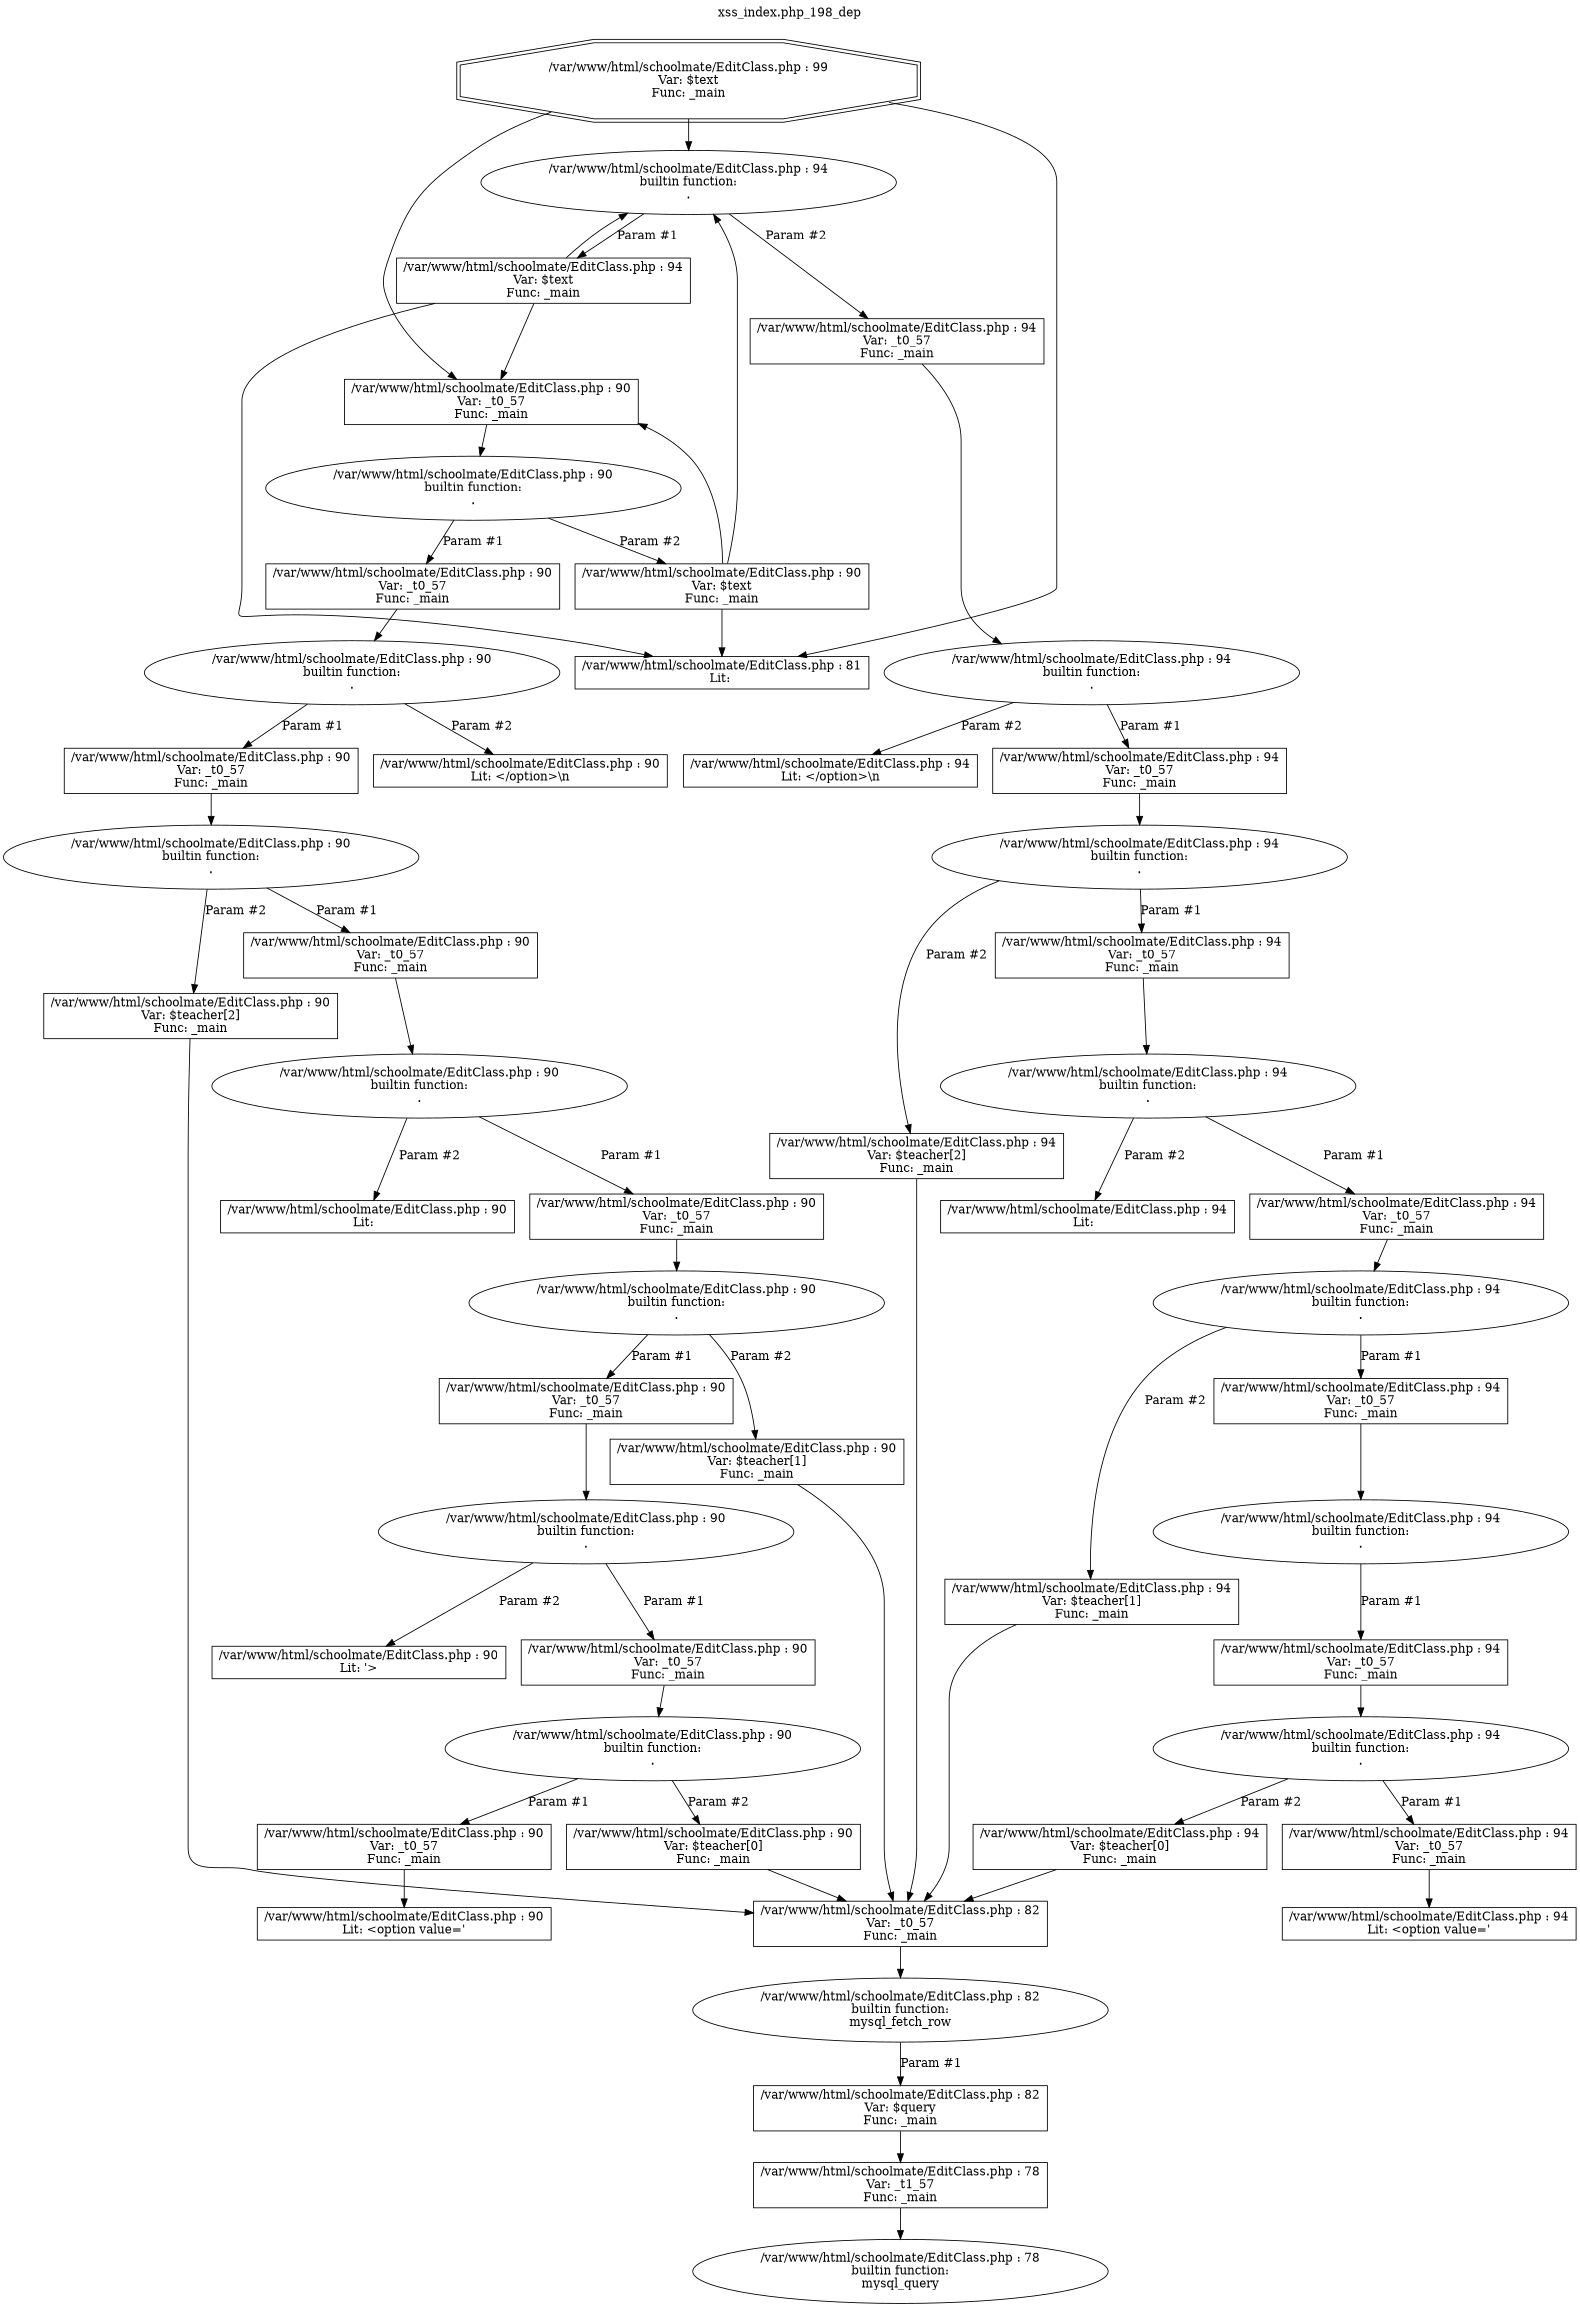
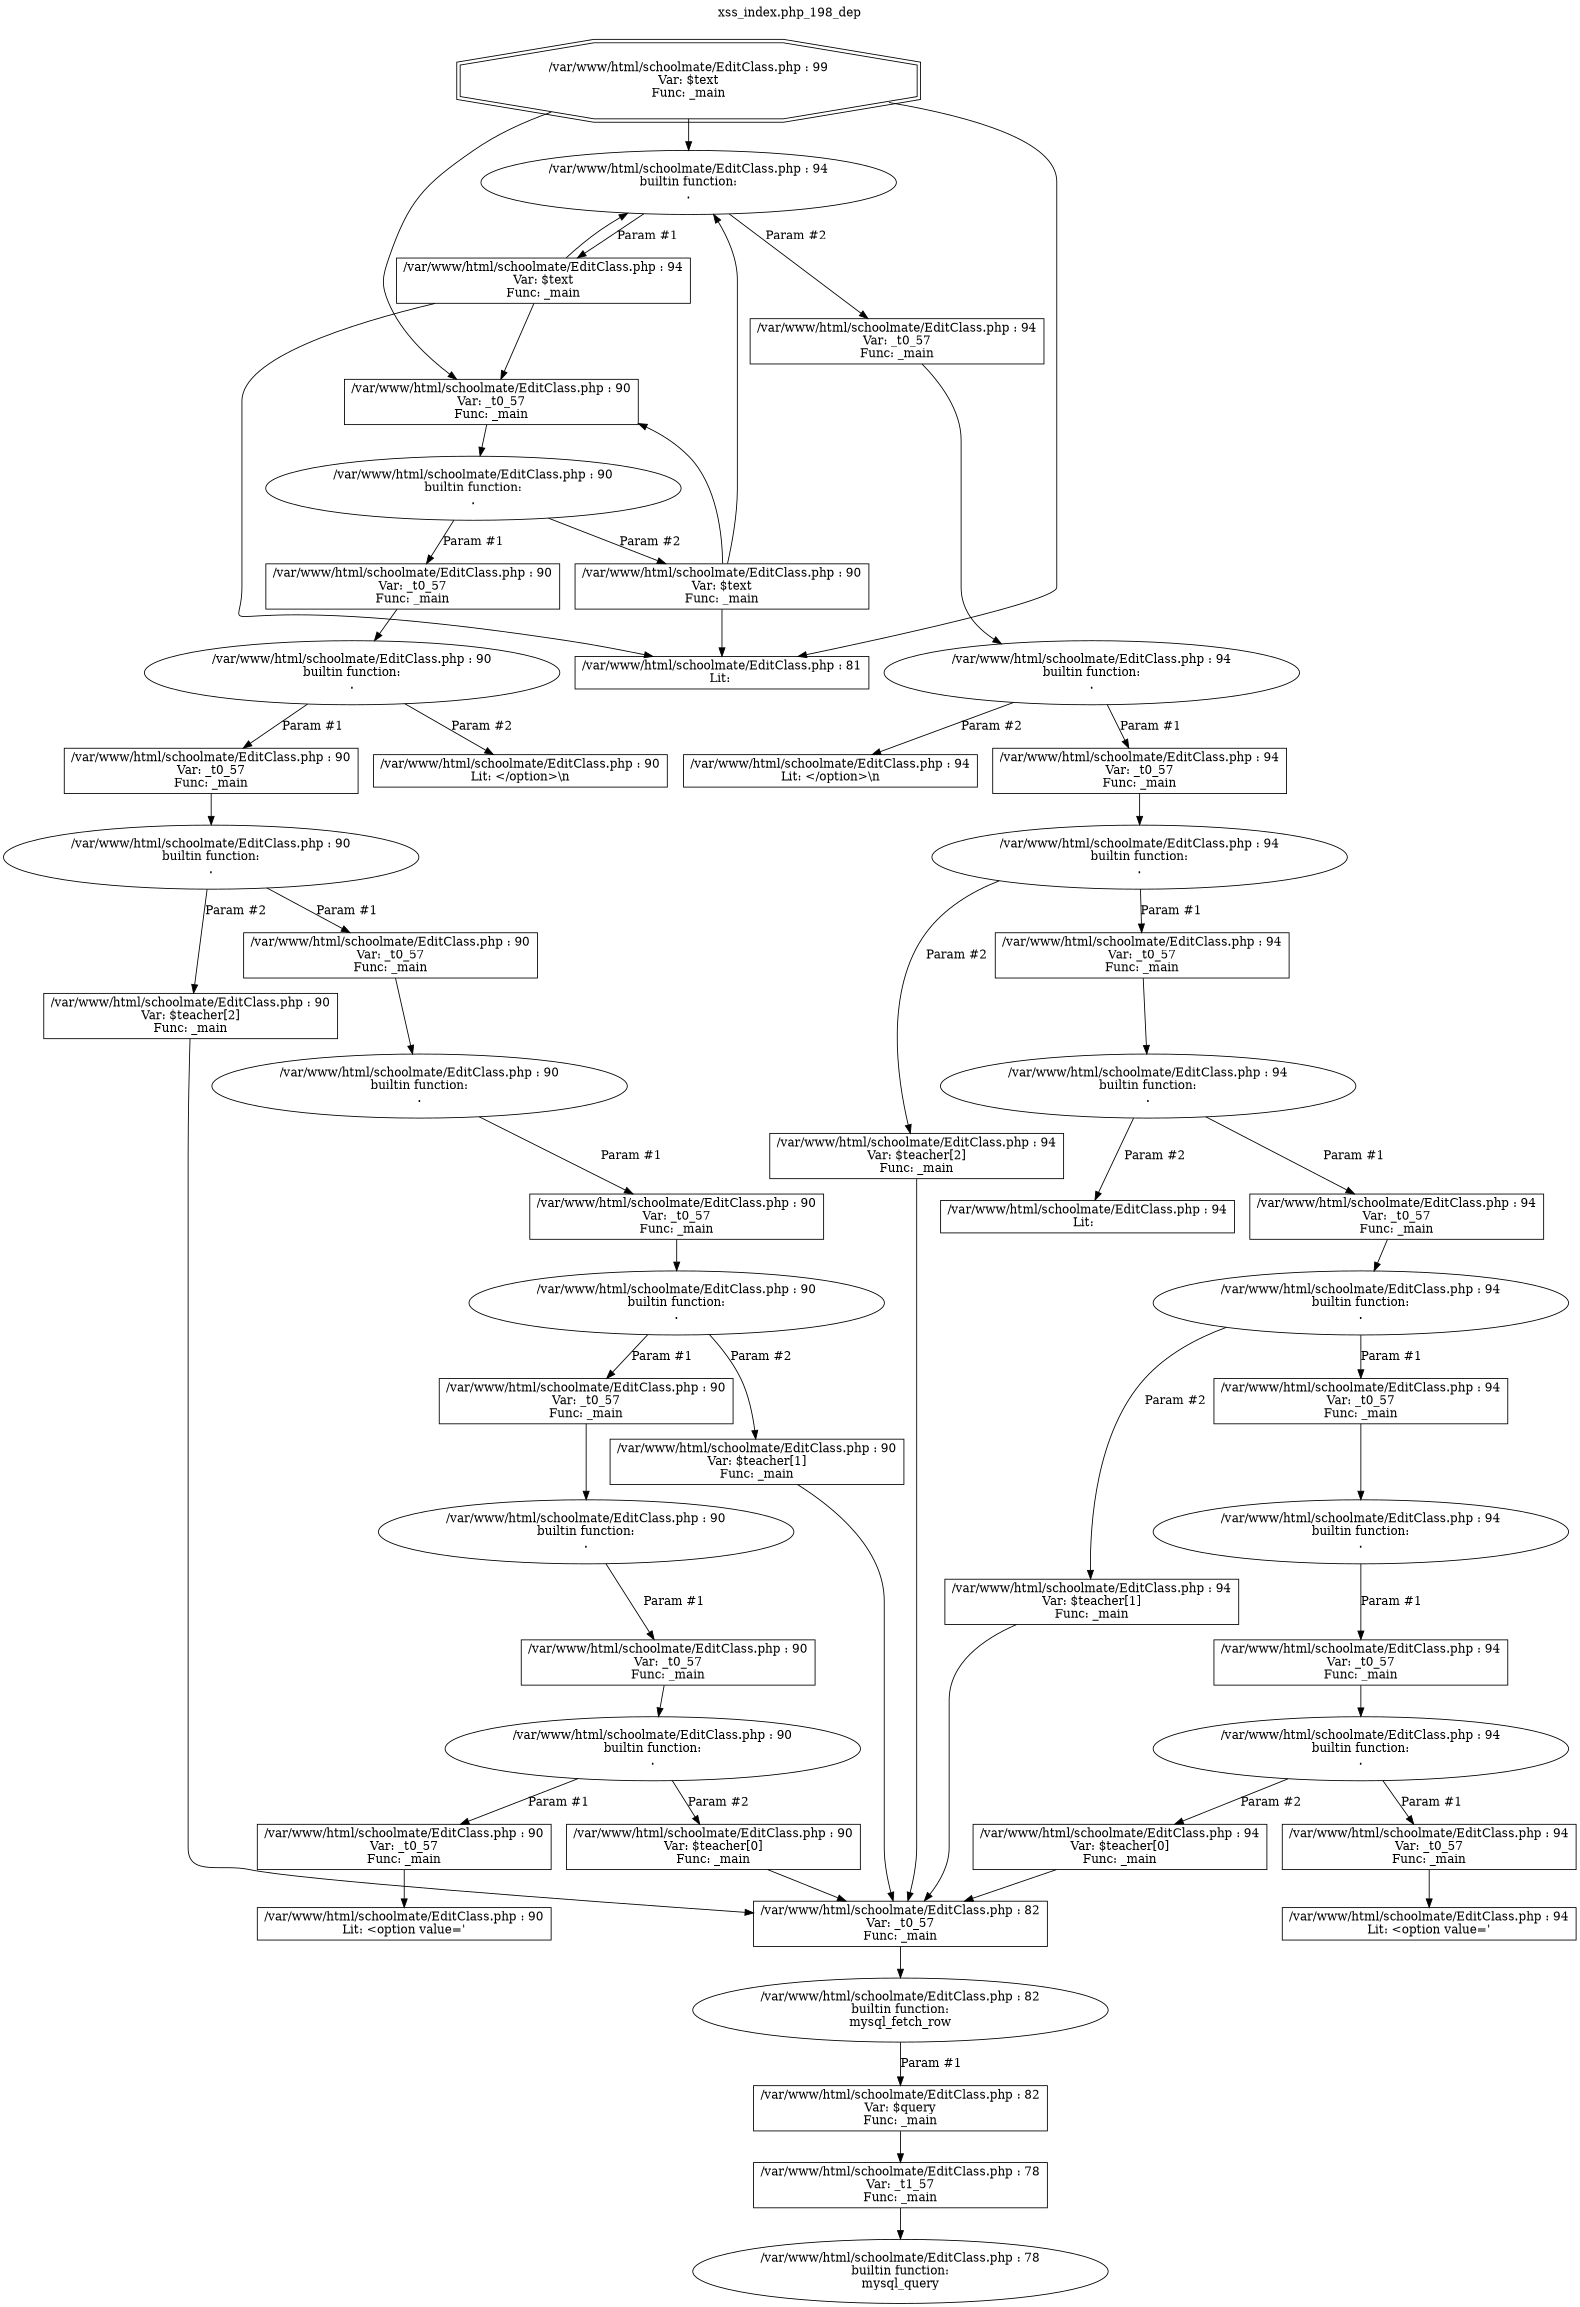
node "/var/www/html/schoolmate/EditClass.php : 90 Lit:": removed
node "/var/www/html/schoolmate/EditClass.php : 90 Lit: '>": removed
